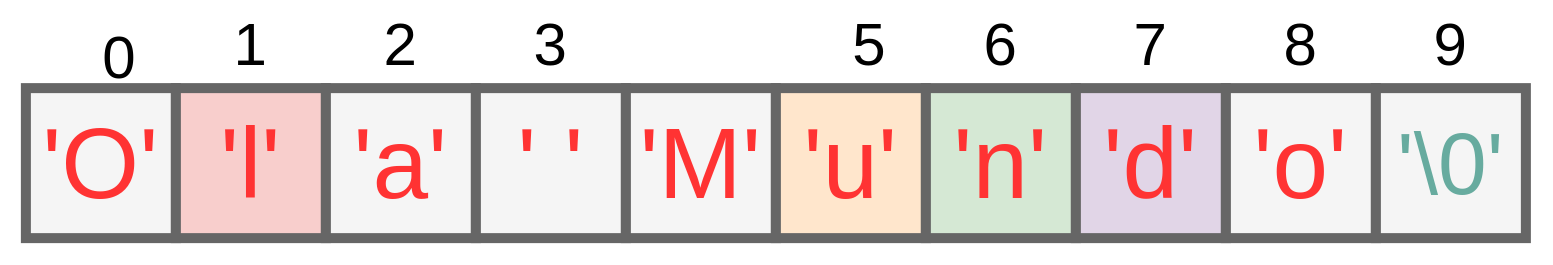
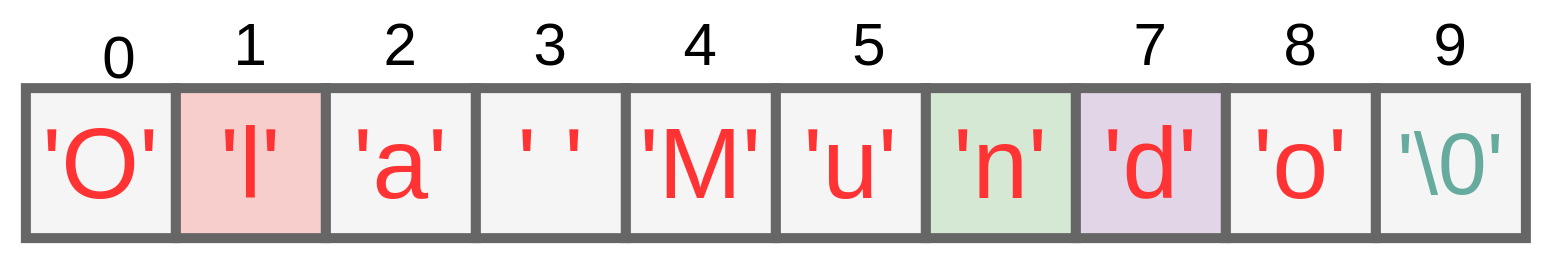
node "4": added
node "6": removed
node "'u'": fillcolor #ffe6cc -> #f5f5f5
